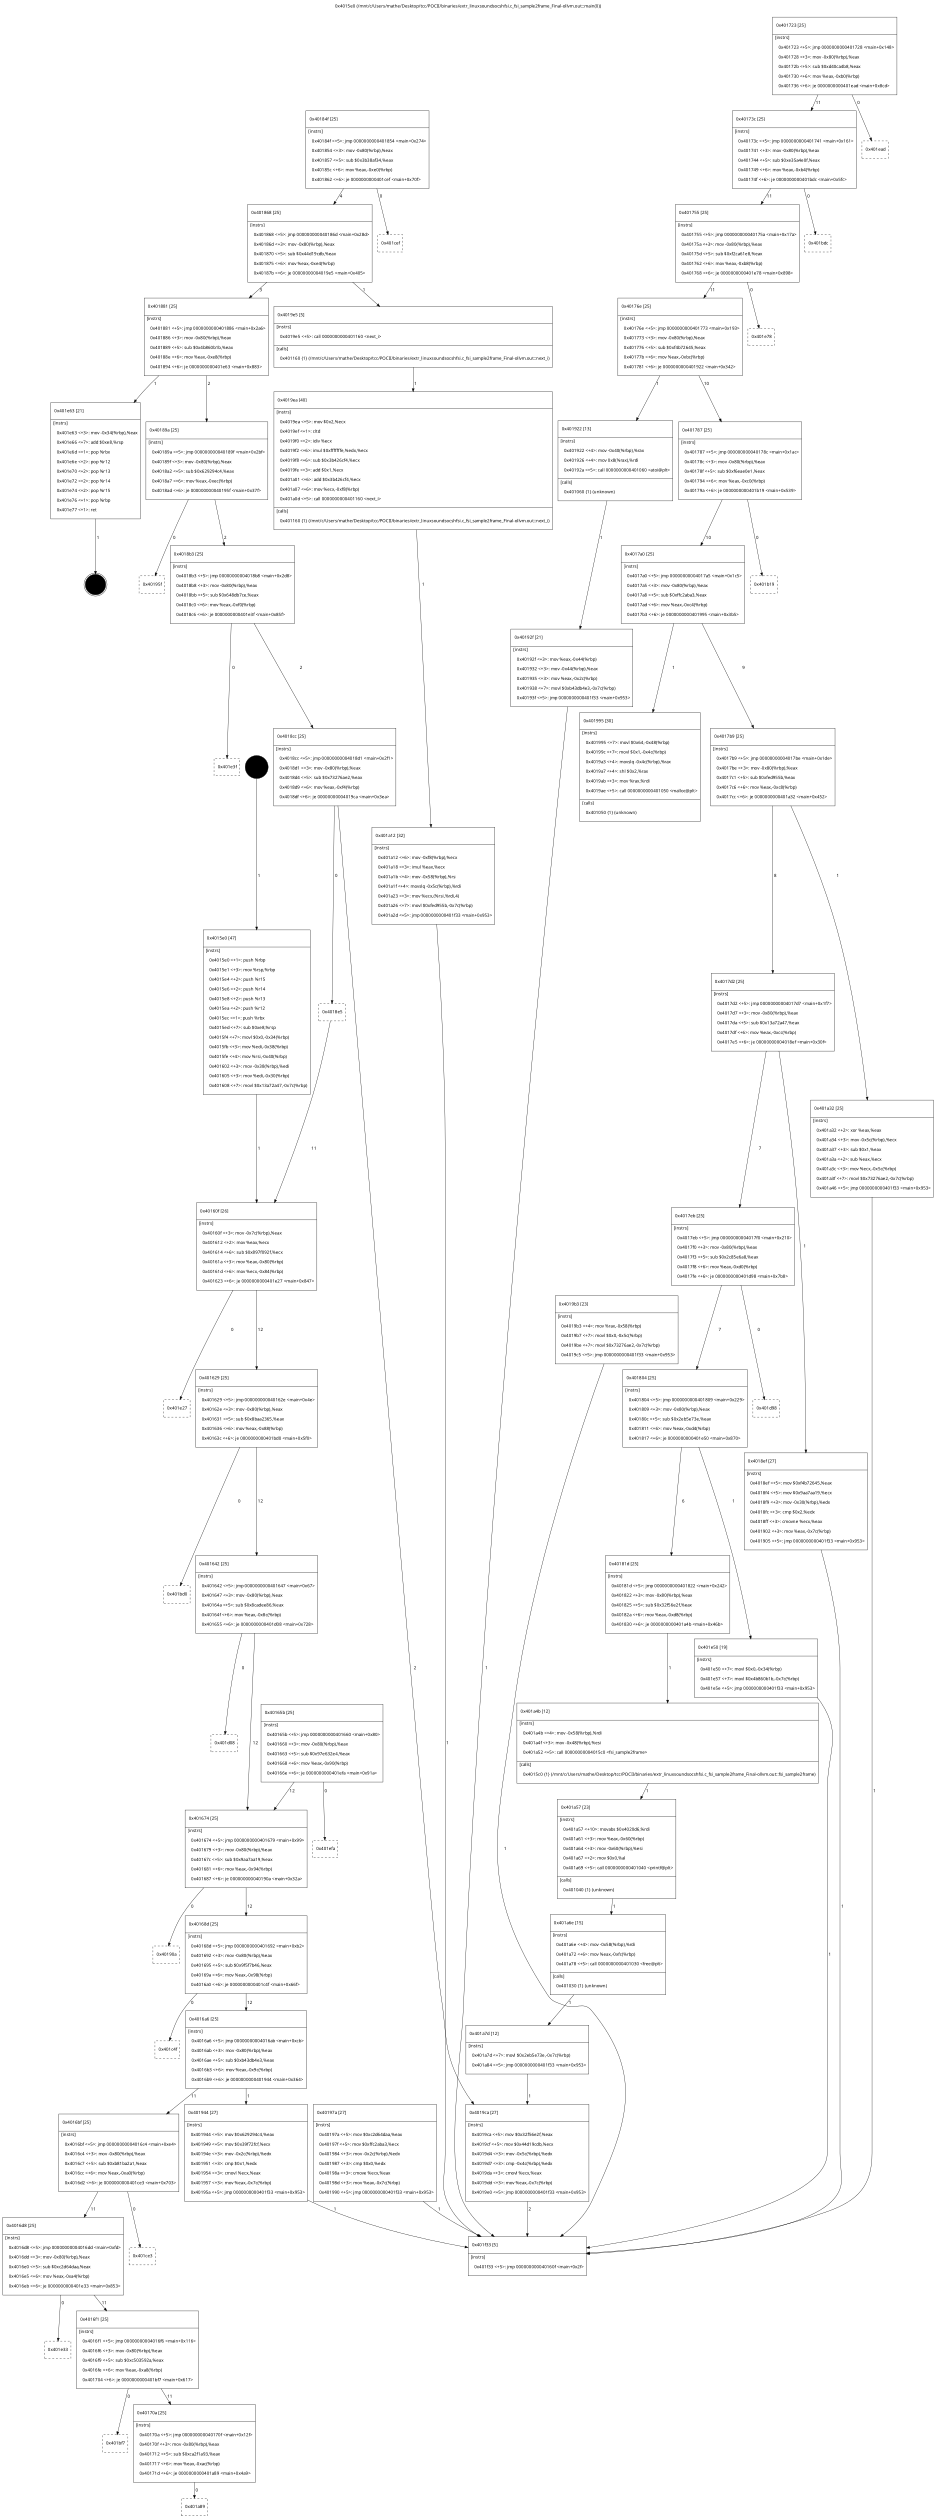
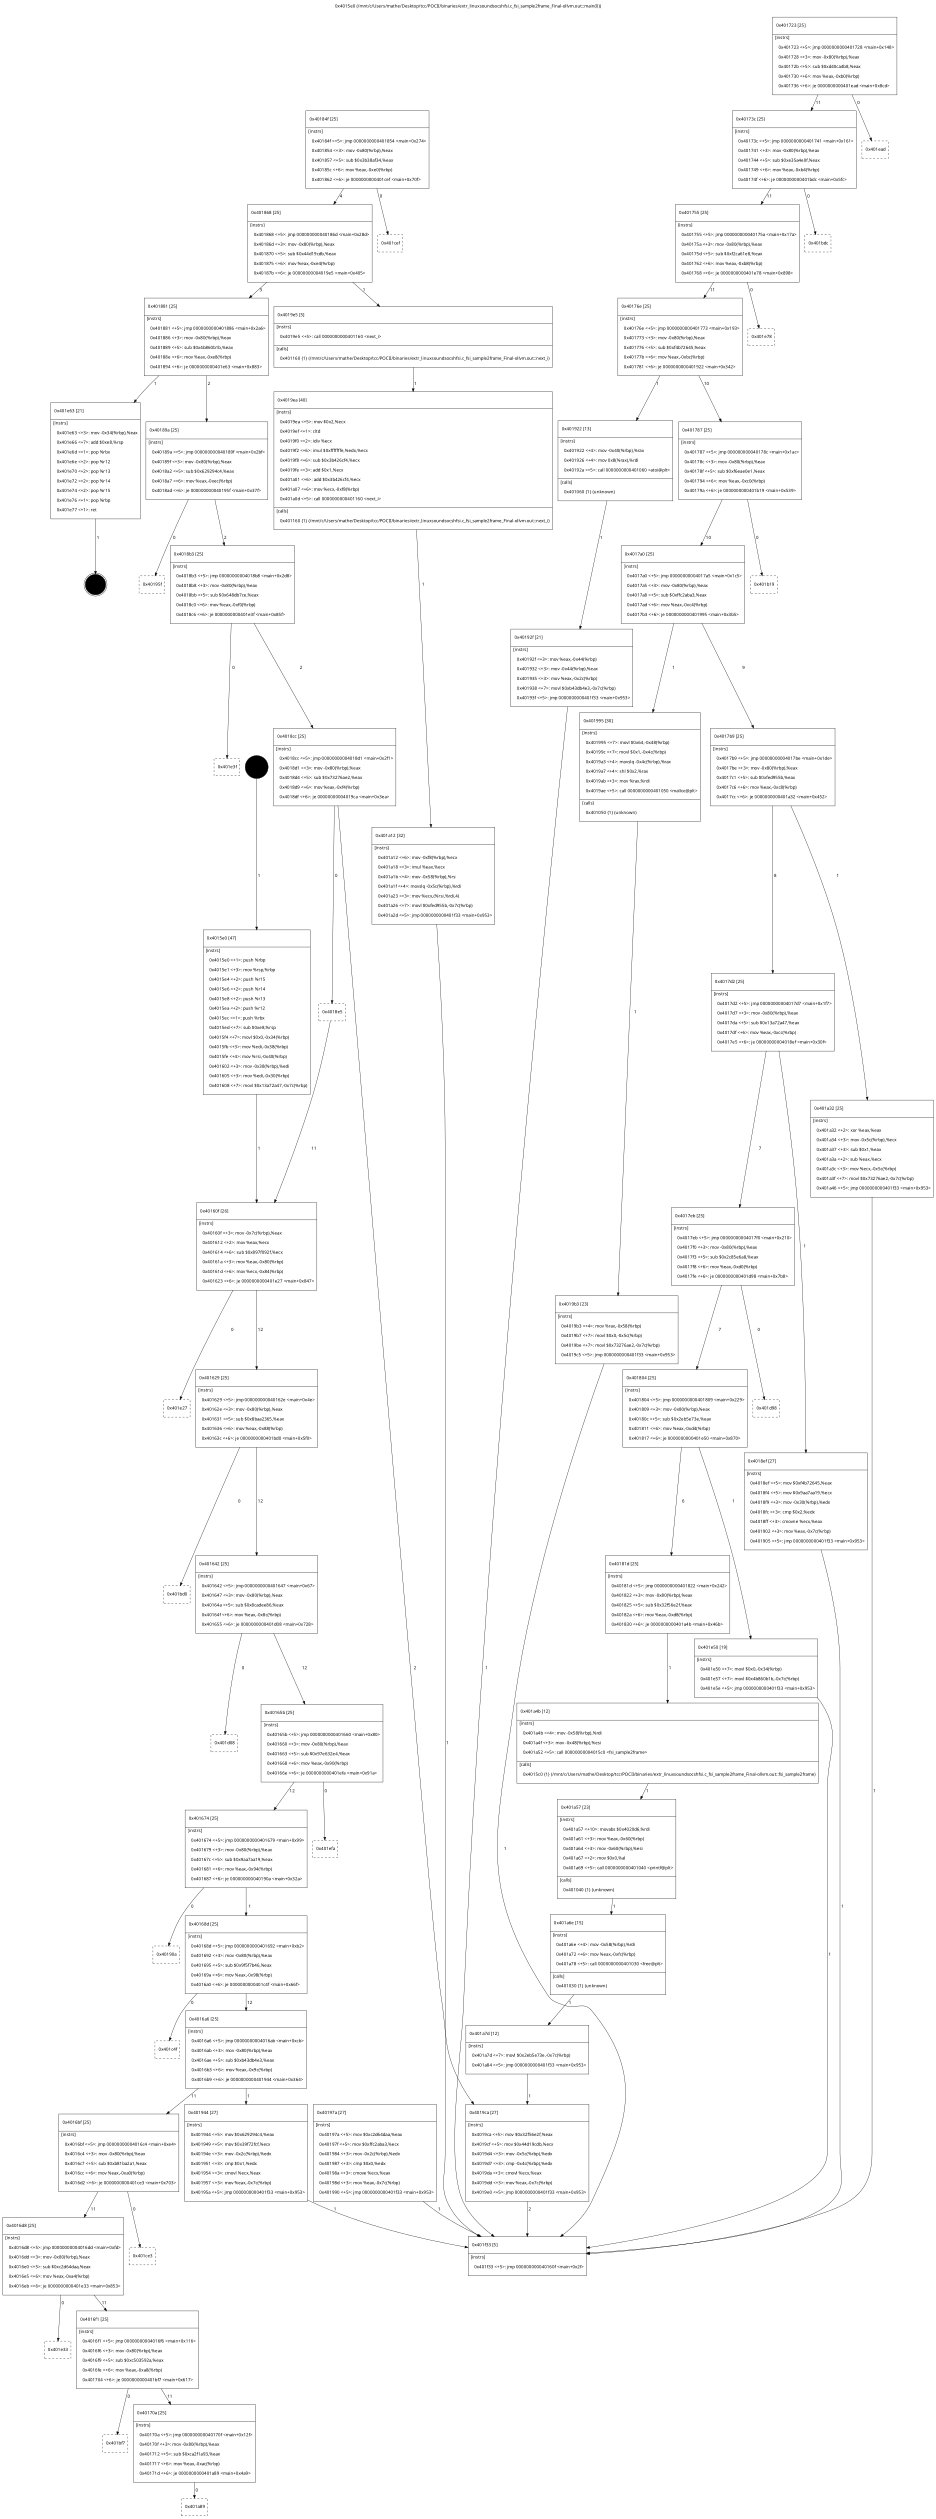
edge "0x401995 [30]" -> "0x4019b3 [23]": added, label "1"
edge "0x401642 [25]" -> "0x401674 [25]": now "0x401642 [25]" -> "0x40165b [25]"
edge "0x401674 [25]" -> "0x40168d [25]": label " 12" -> " 1"
